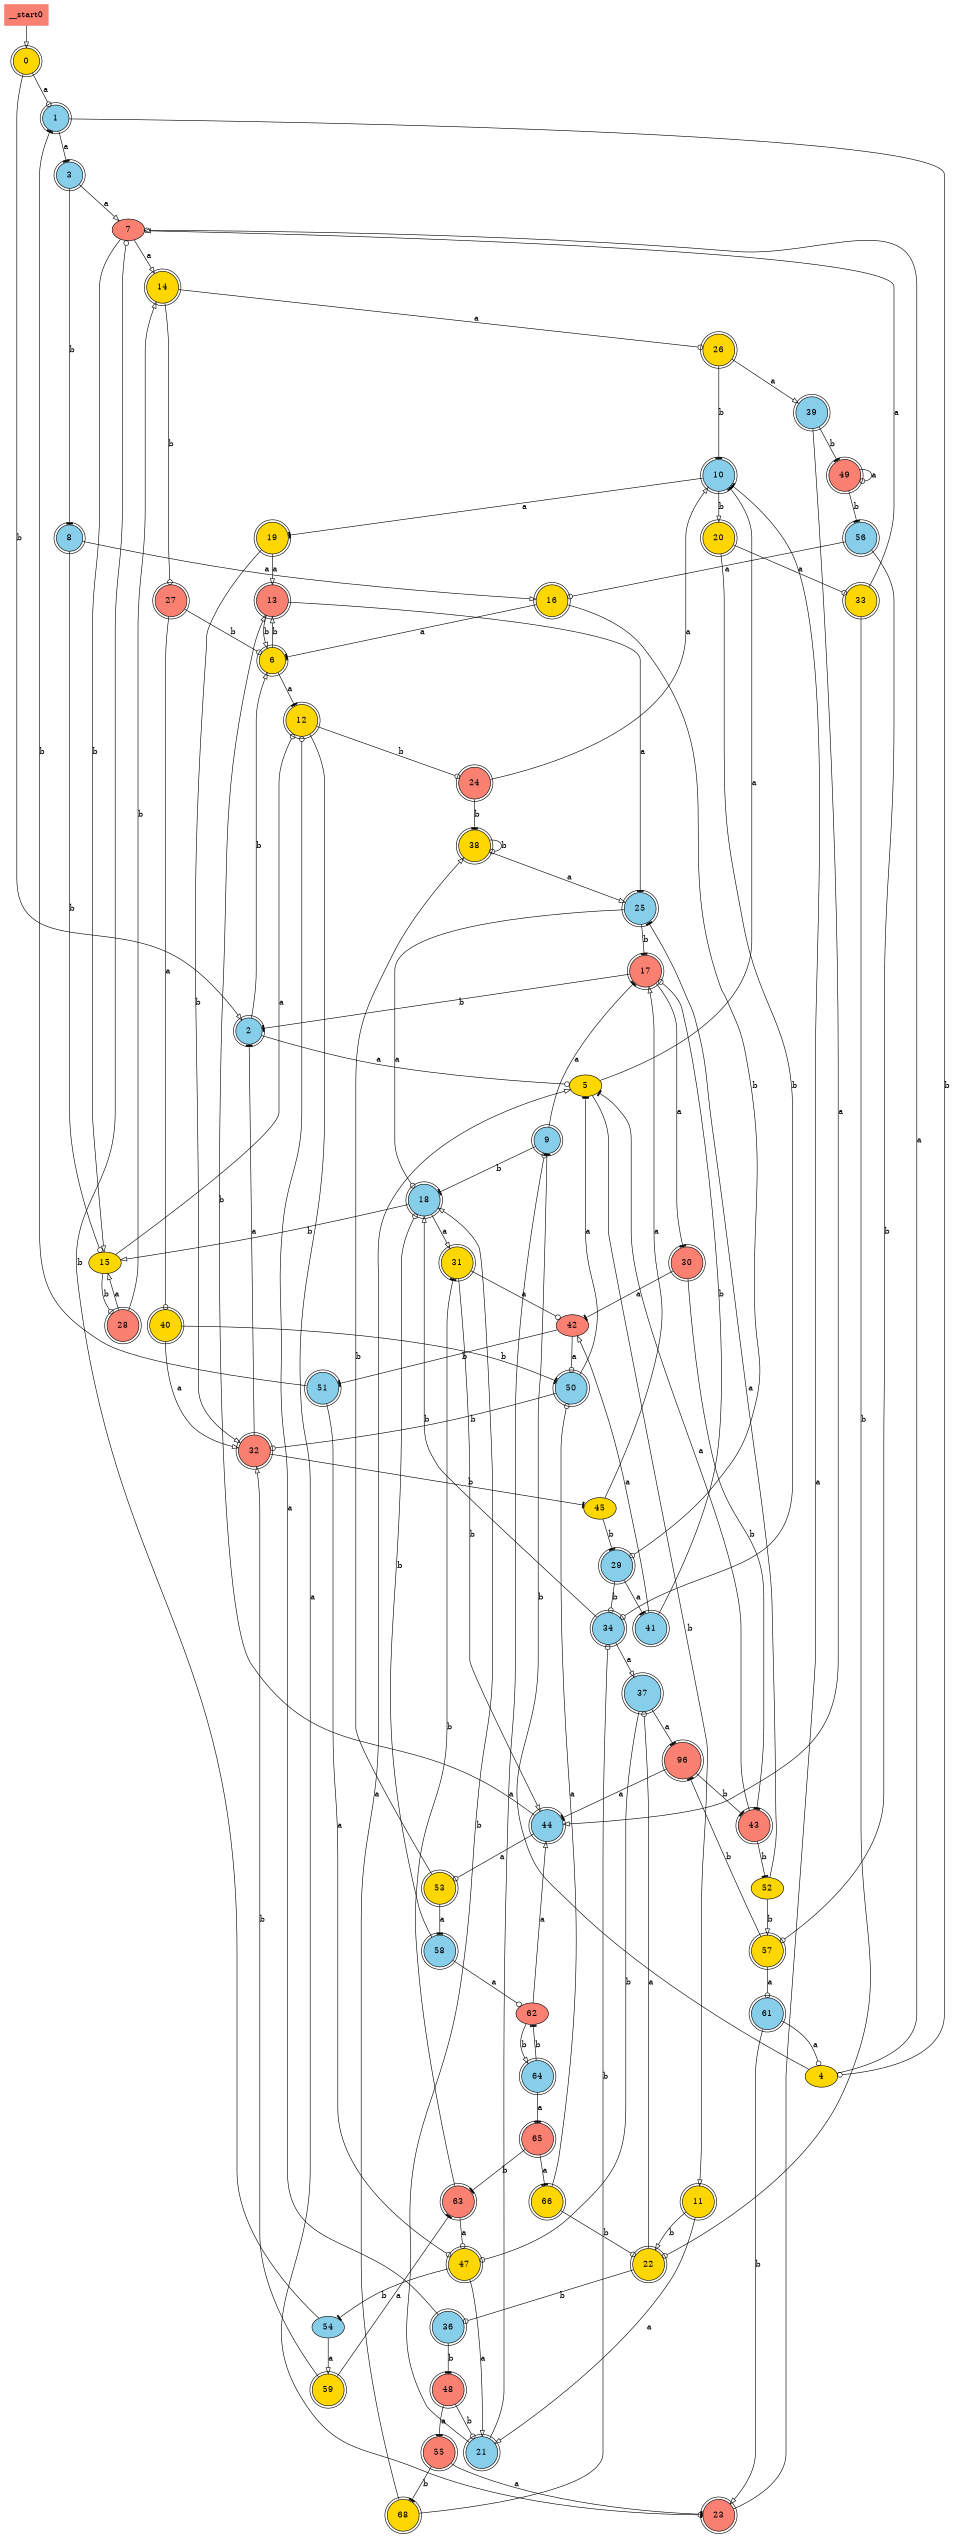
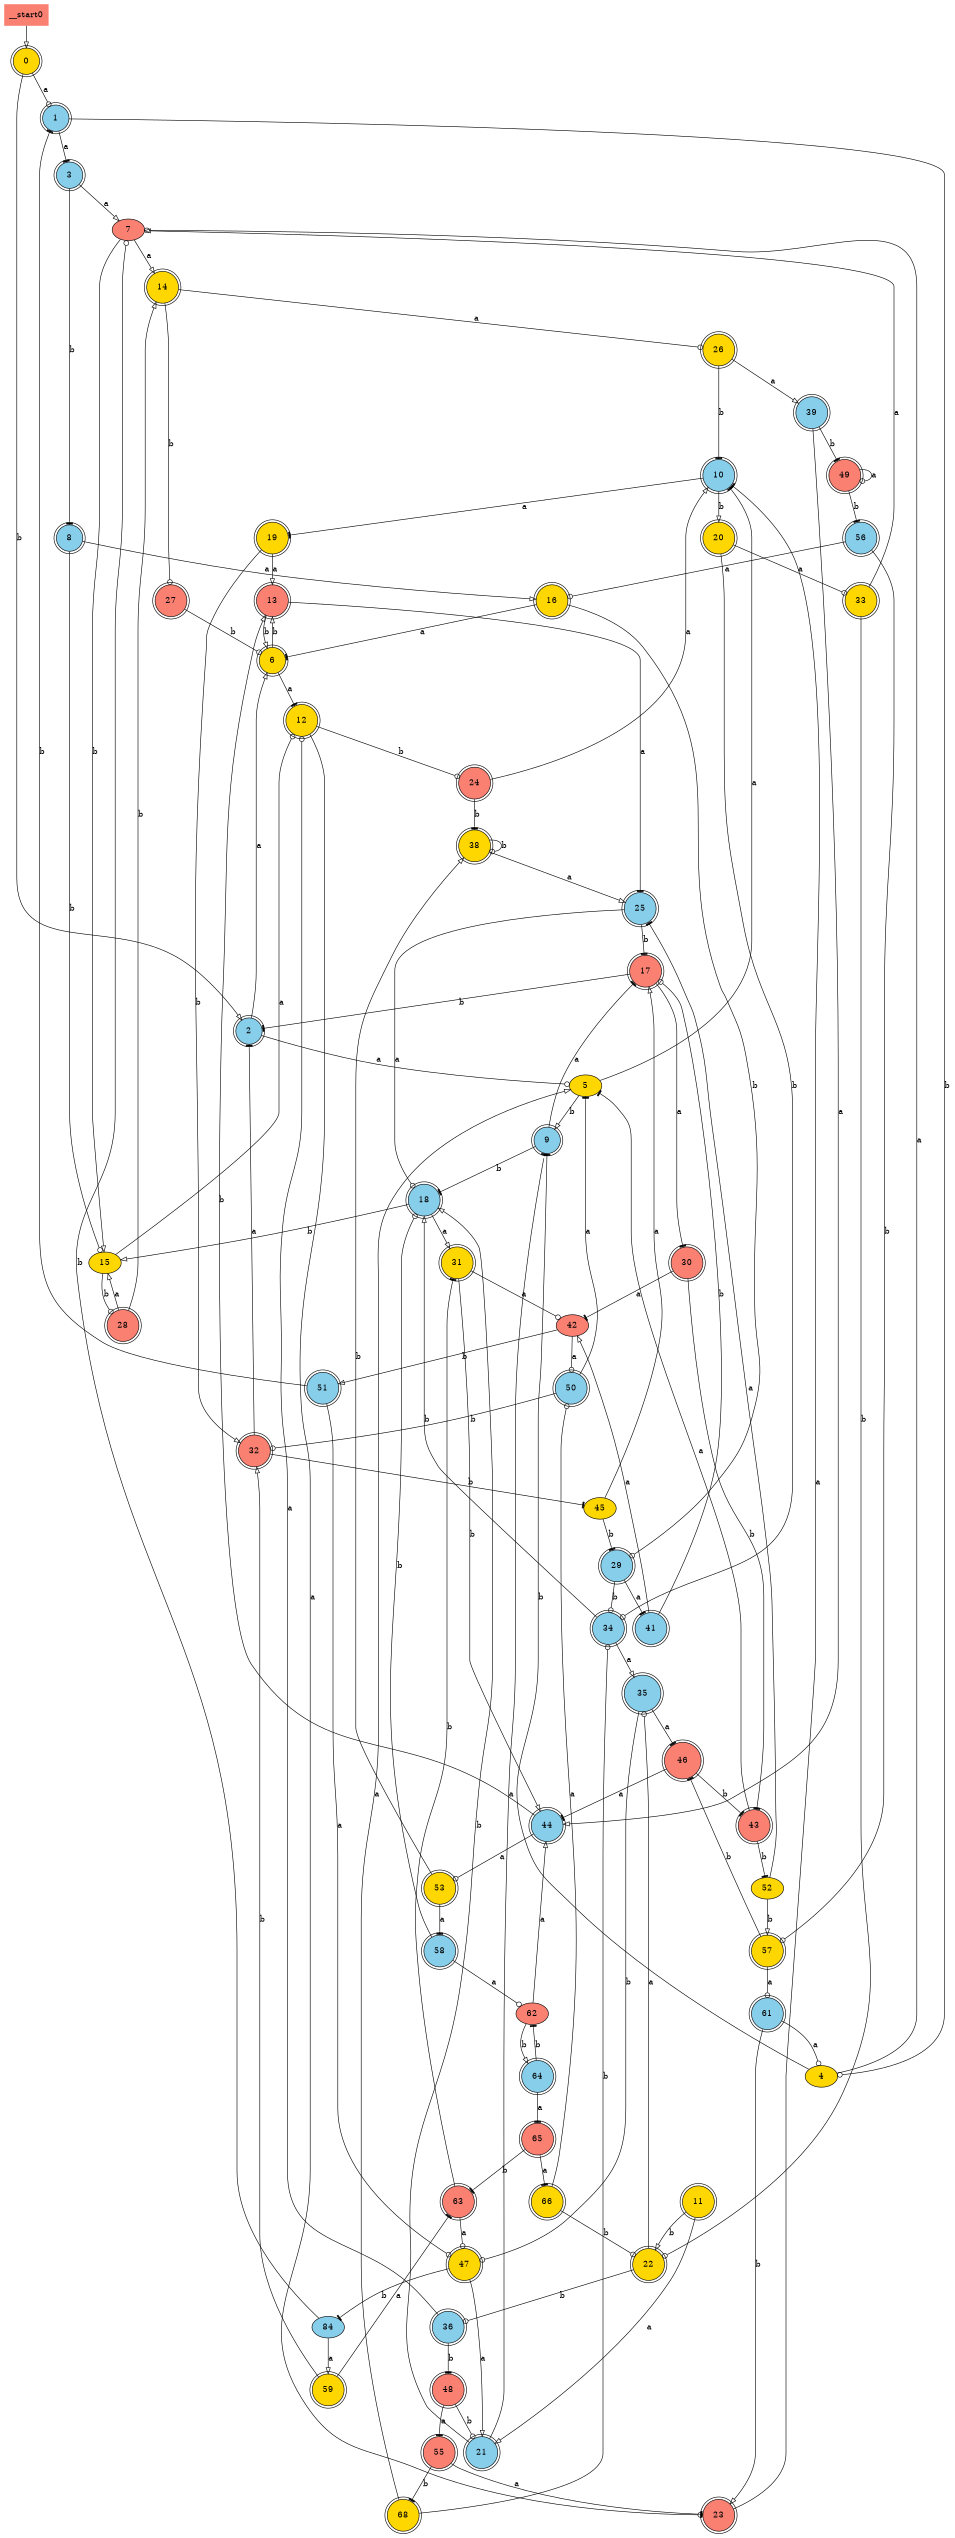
edge "2" -> "6": label "b" -> "a"
node "40": removed
edge "42" -> "51": arrowhead tee -> onormal
edge "5" -> "11": now "5" -> "9"
node "37": label "37" -> "35"
node "96": label "96" -> "46"
edge "21" -> "9": arrowhead odot -> tee
node "54": label "54" -> "84"
